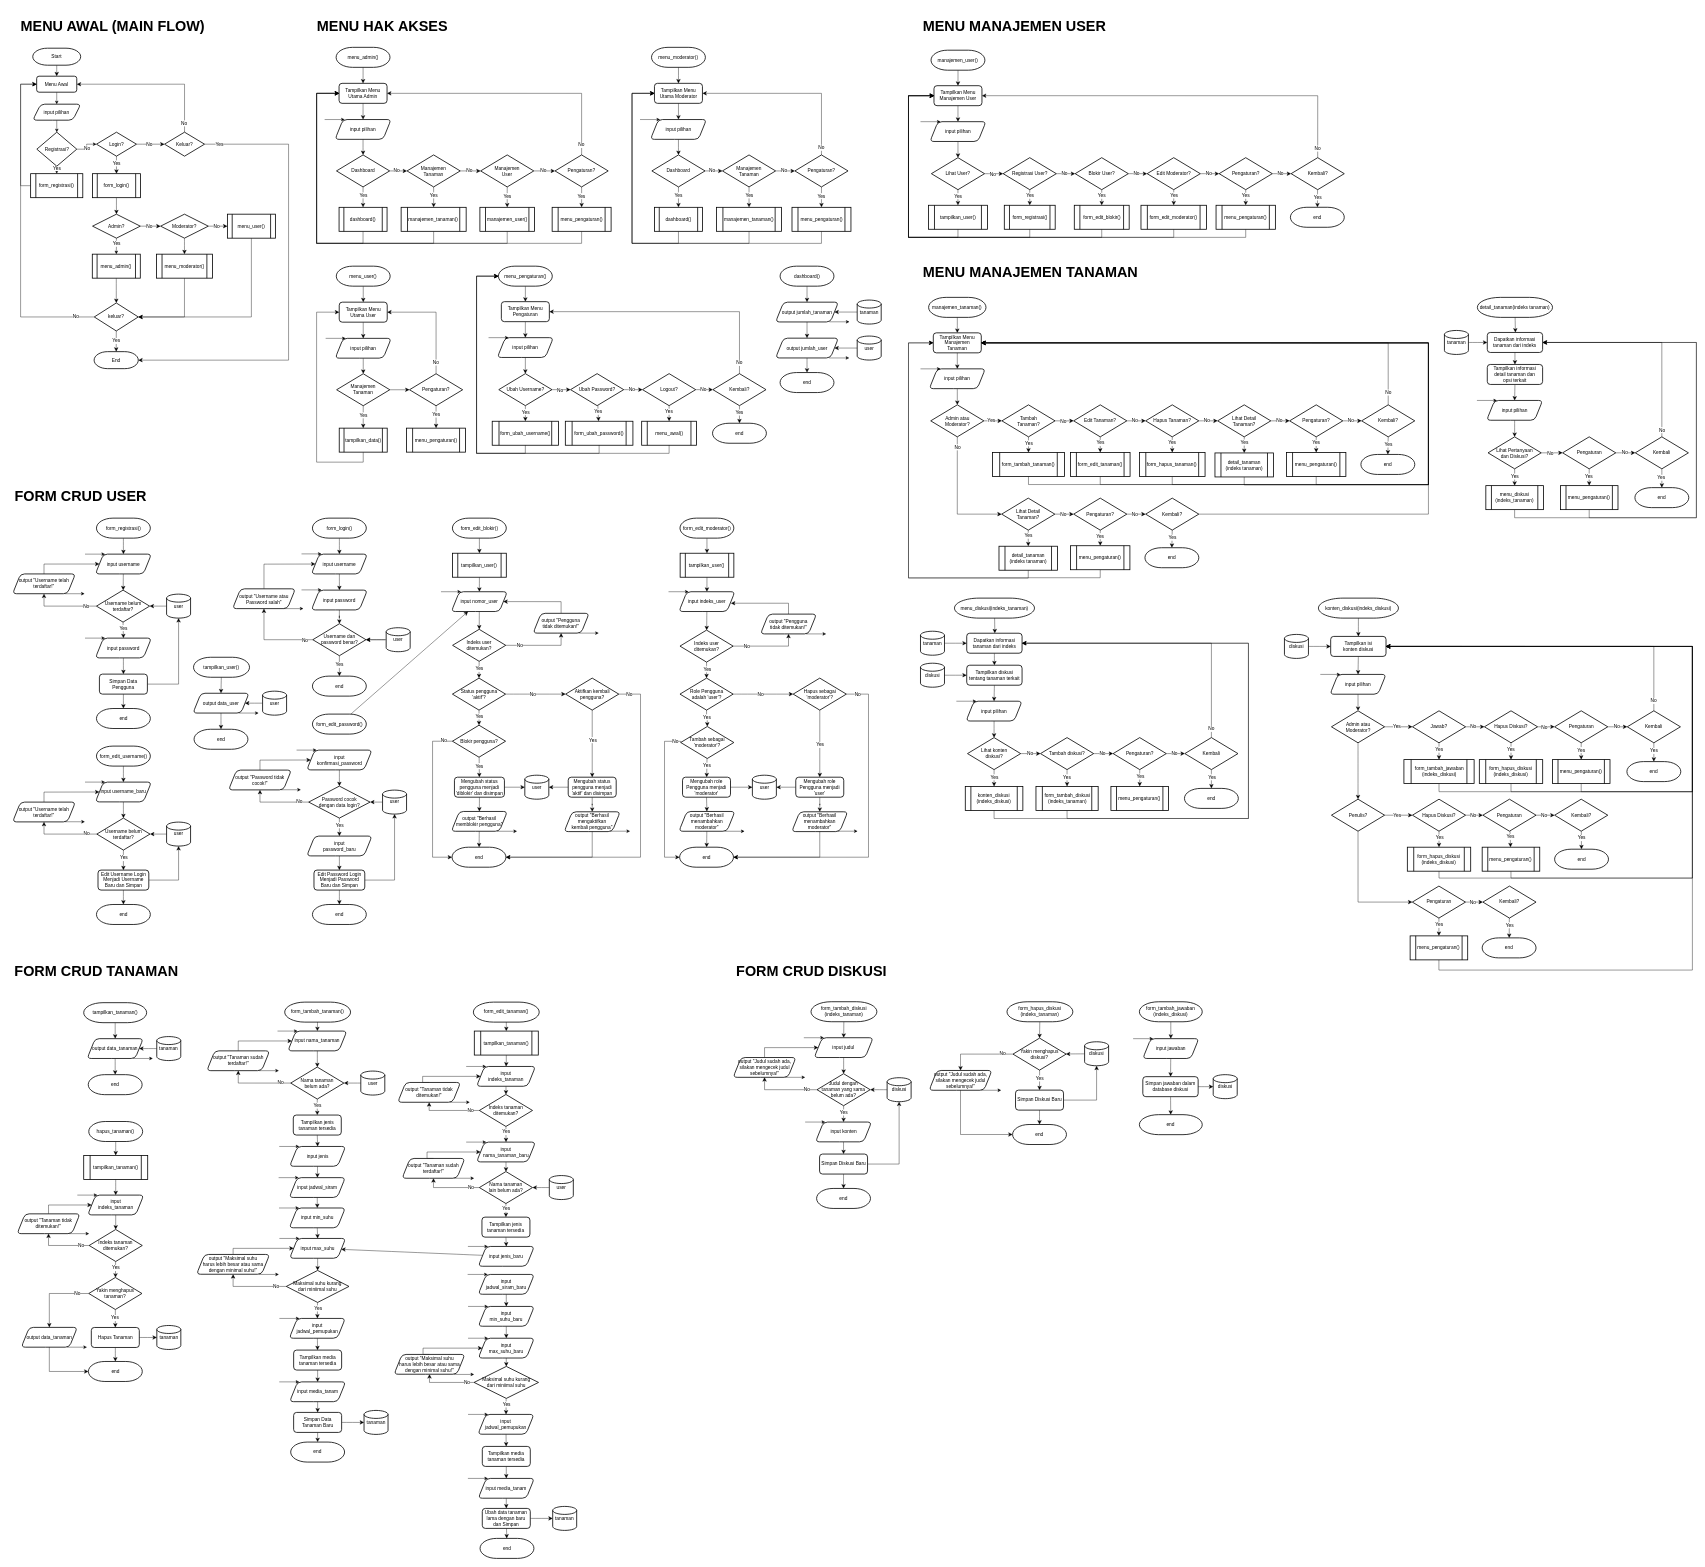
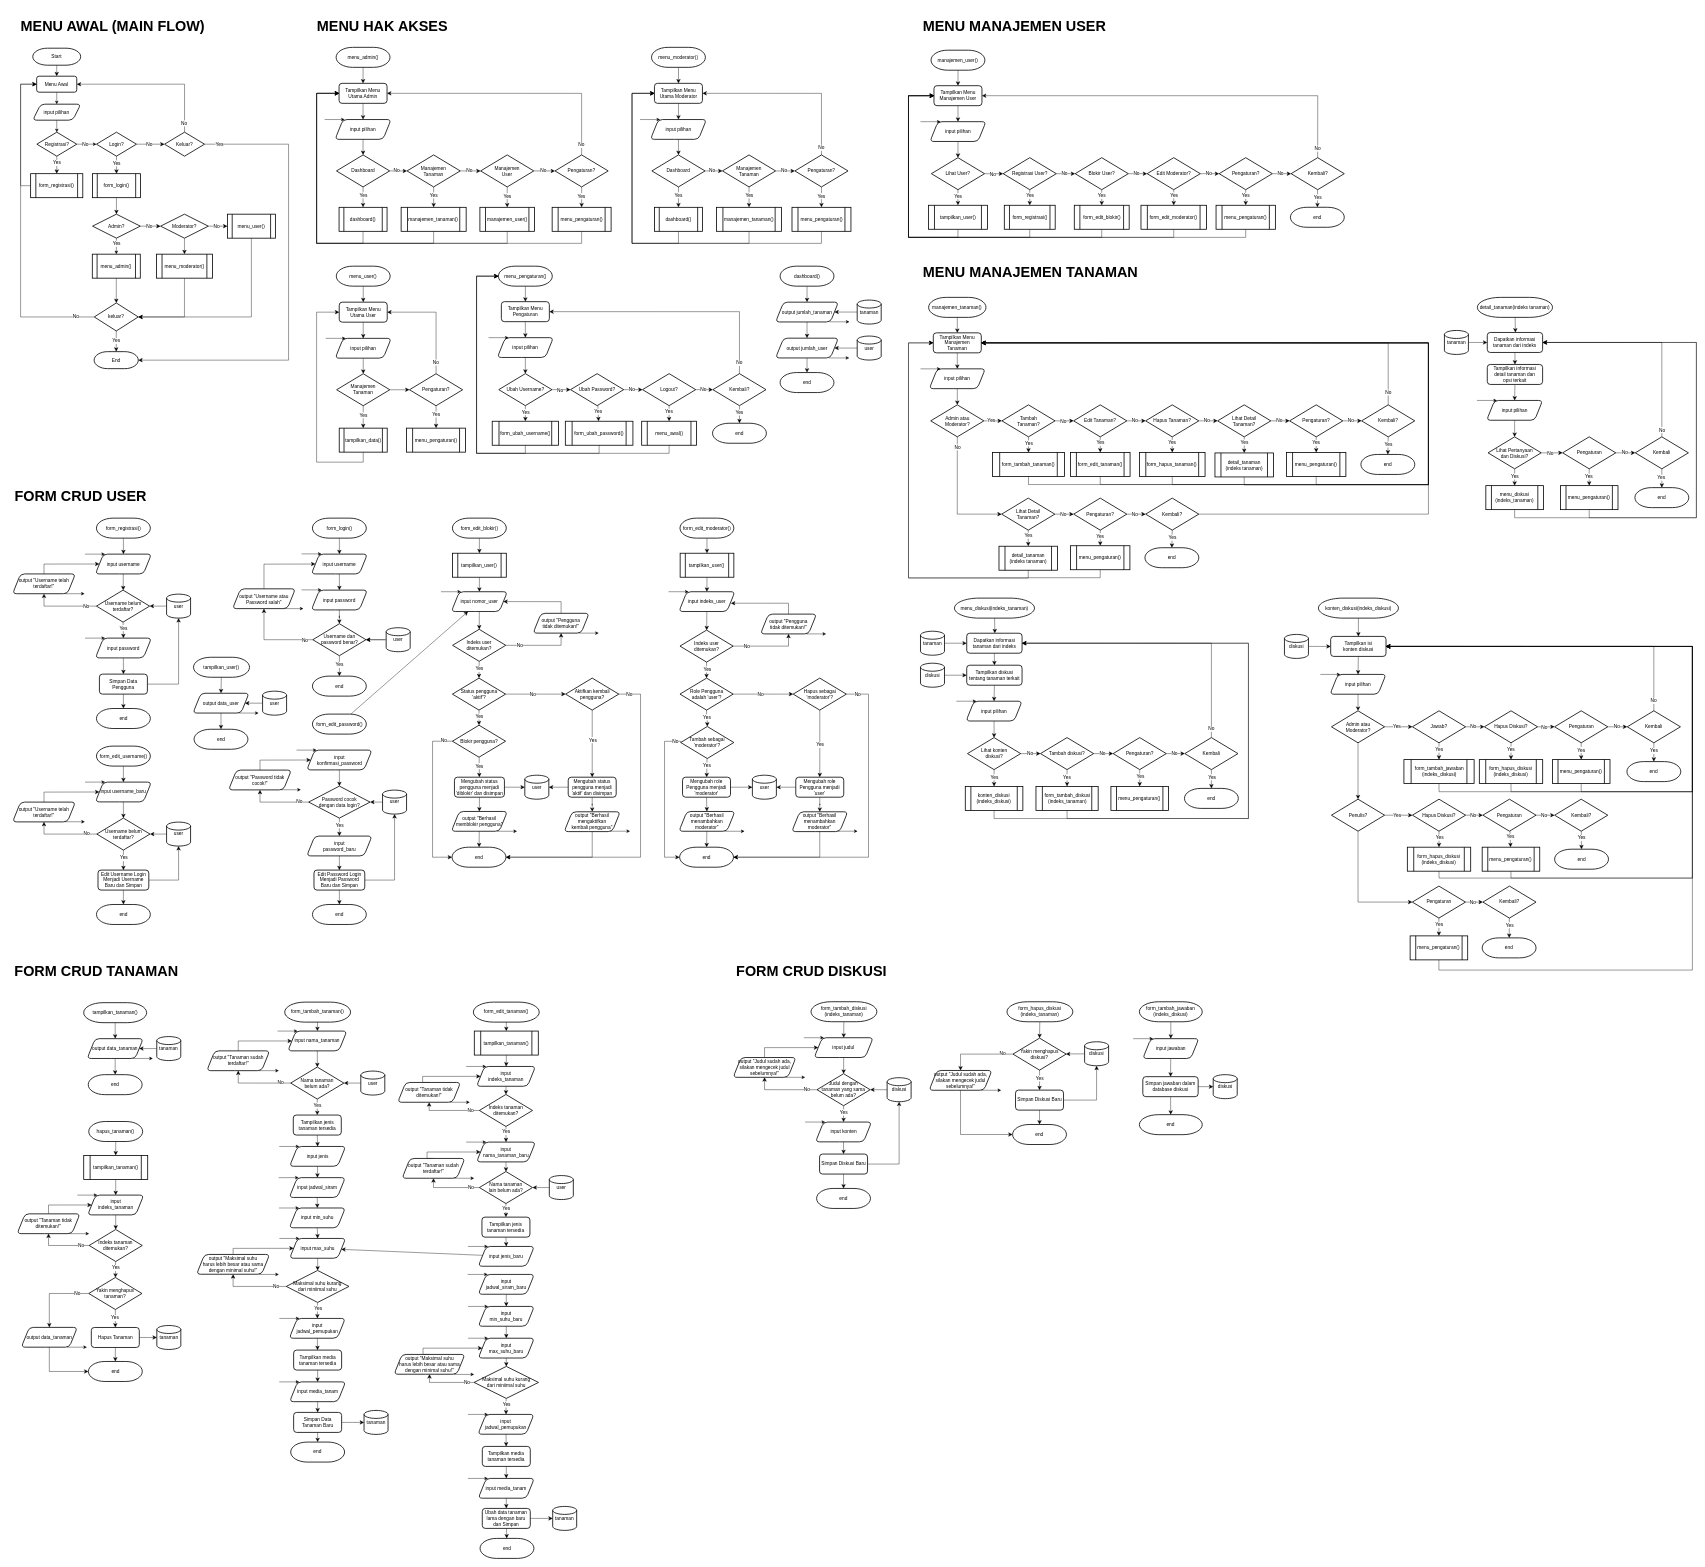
node "Registrasi?": size 40x34 -> 40x24
